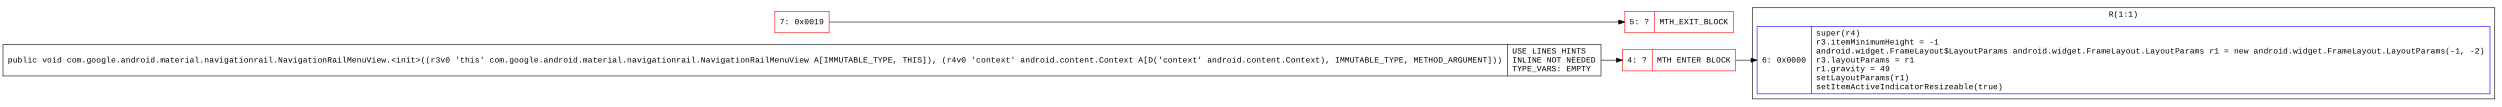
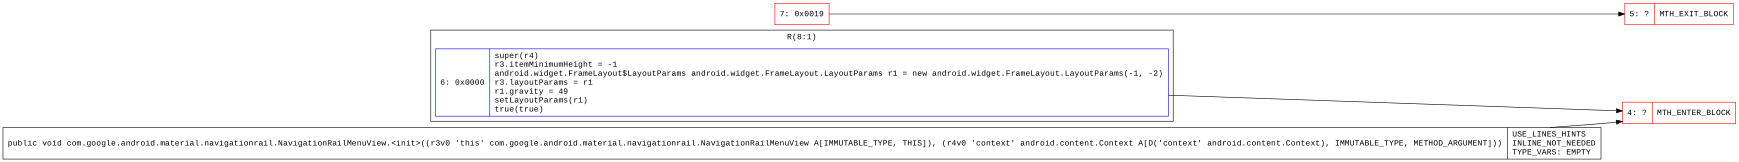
cluster "R(1:1)": label "R(1:1)" -> "R(8:1)"
edge "4: ?" -> "6: 0x0000": reversed
node "6: 0x0000": text "setItemActiveIndicatorResizeable(true)" -> "true(true)"
